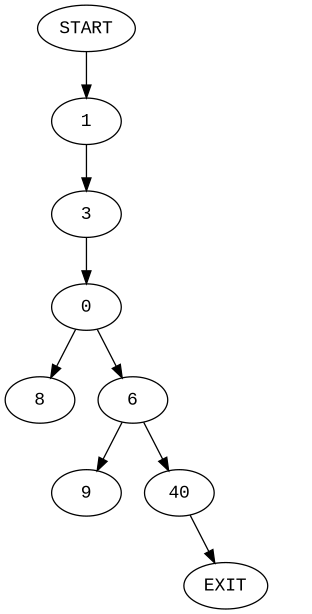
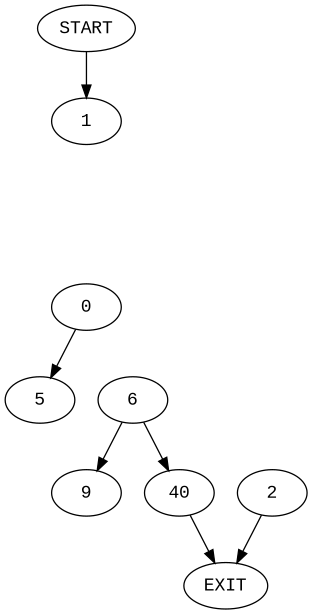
node "3": removed
edge "0" -> "6": removed
node "8": label "8" -> "5"
node "2": added
